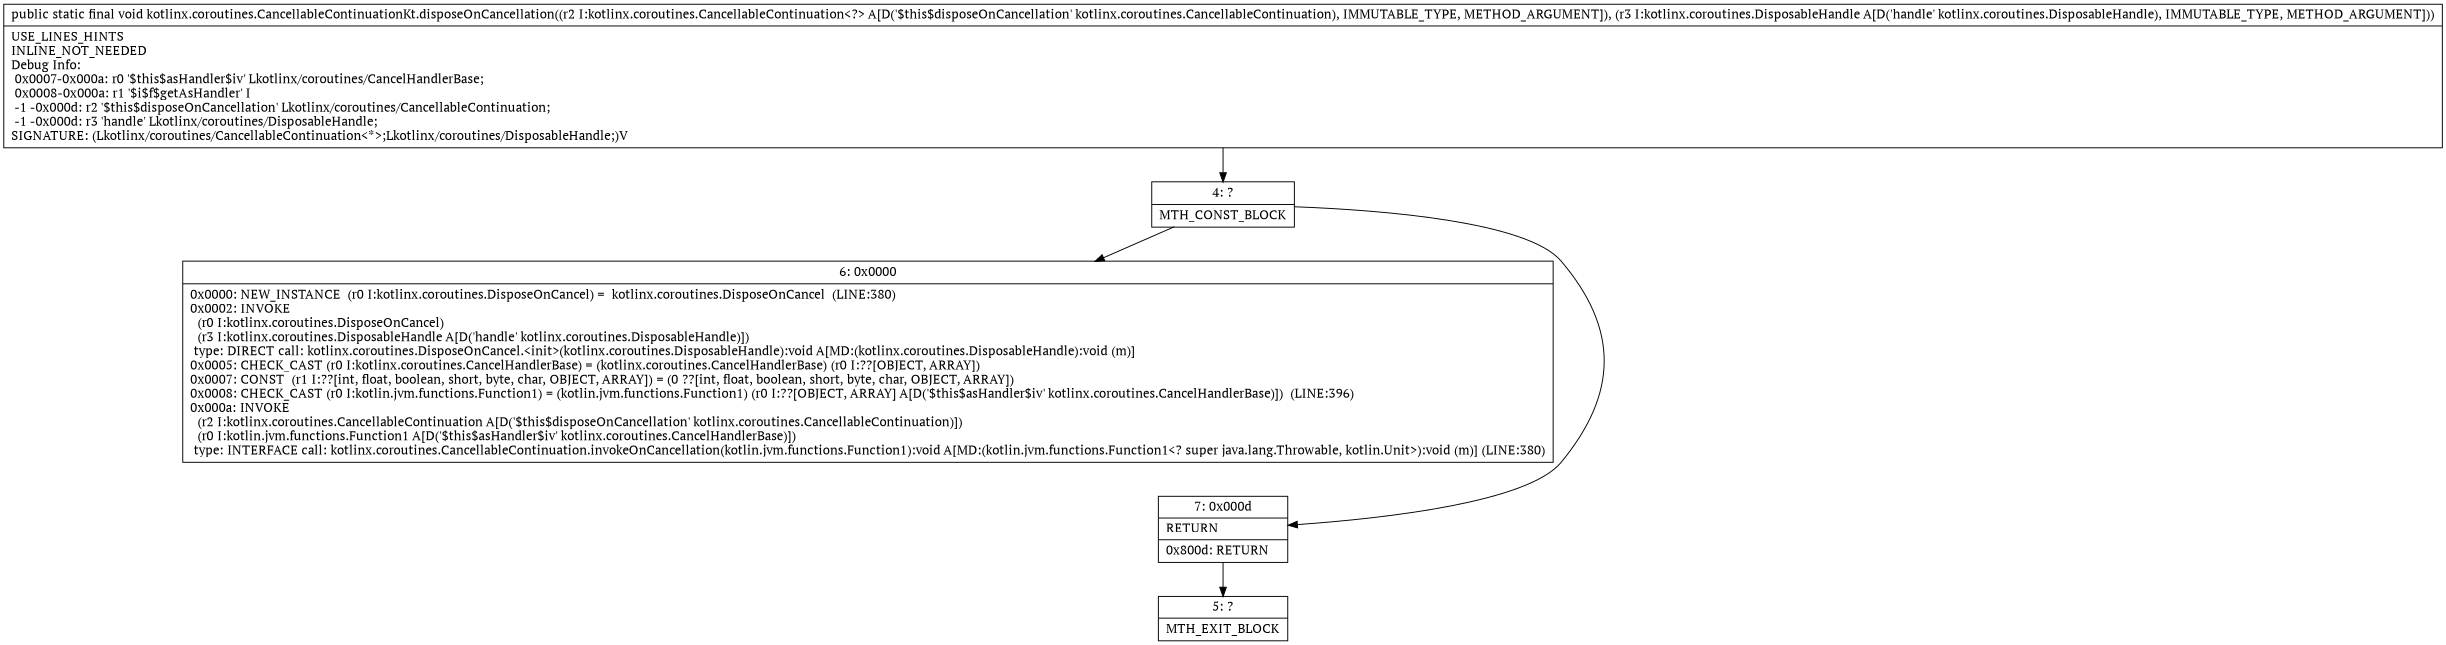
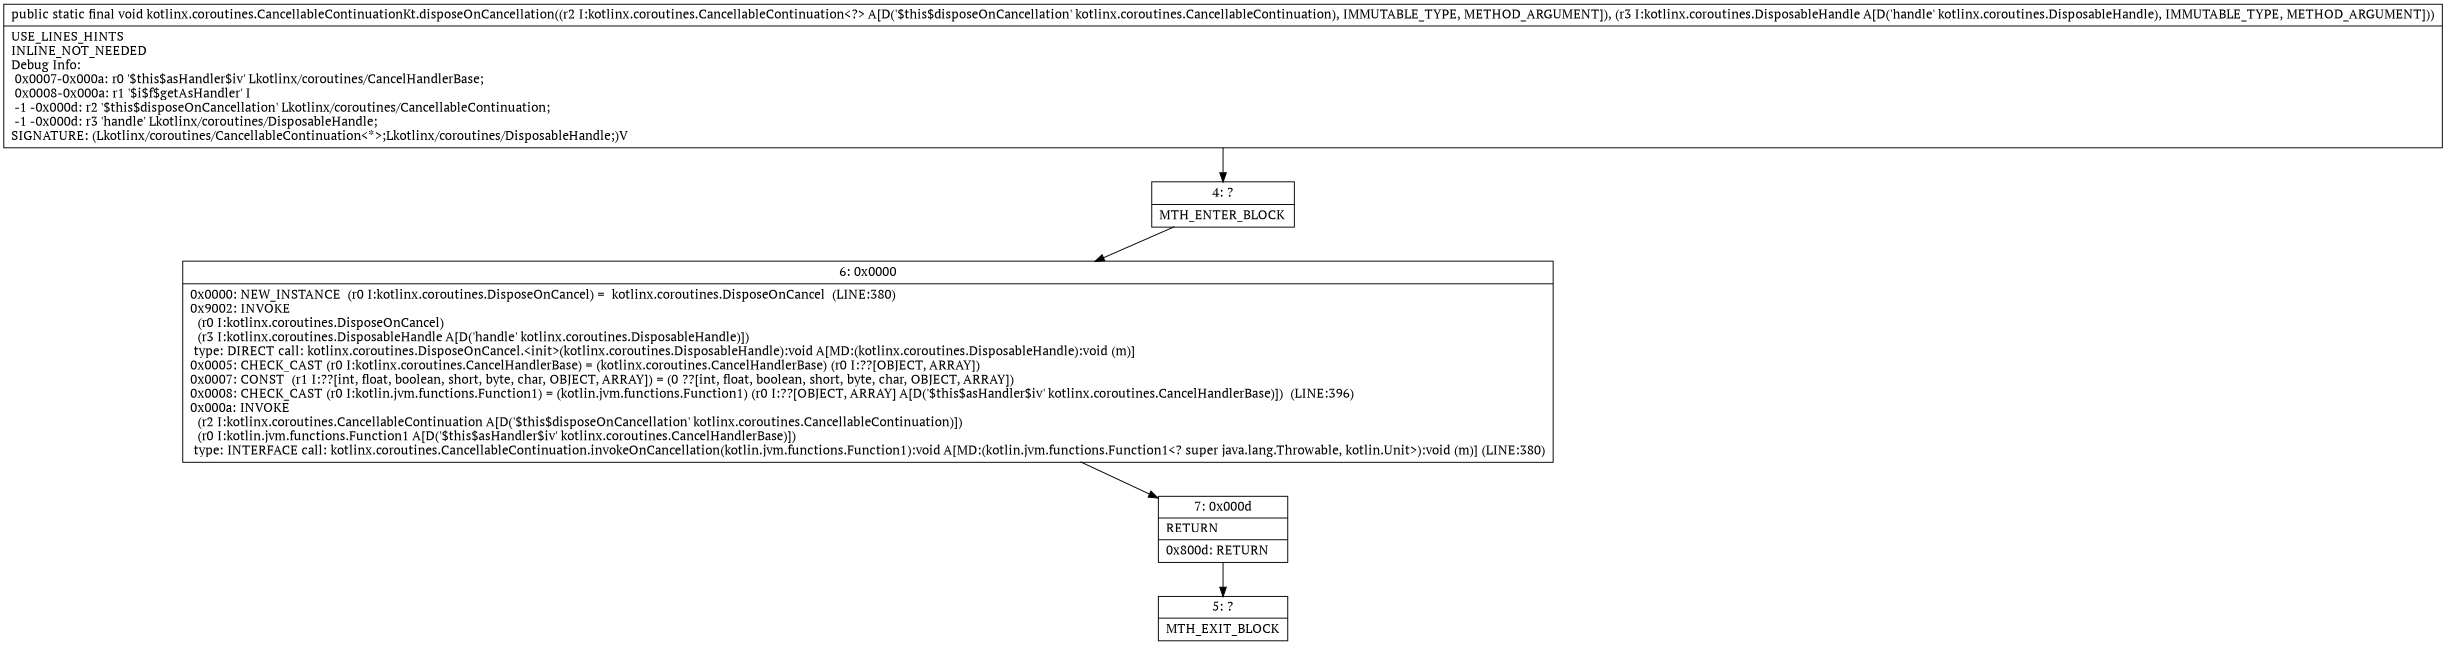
node "4: ?": text "MTH_CONST_BLOCK" -> "MTH_ENTER_BLOCK"
node "6: 0x0000": text "0x0002: INVOKE" -> "0x9002: INVOKE"
edge "4: ?" -> "7: 0x000d": now "6: 0x0000" -> "7: 0x000d"
